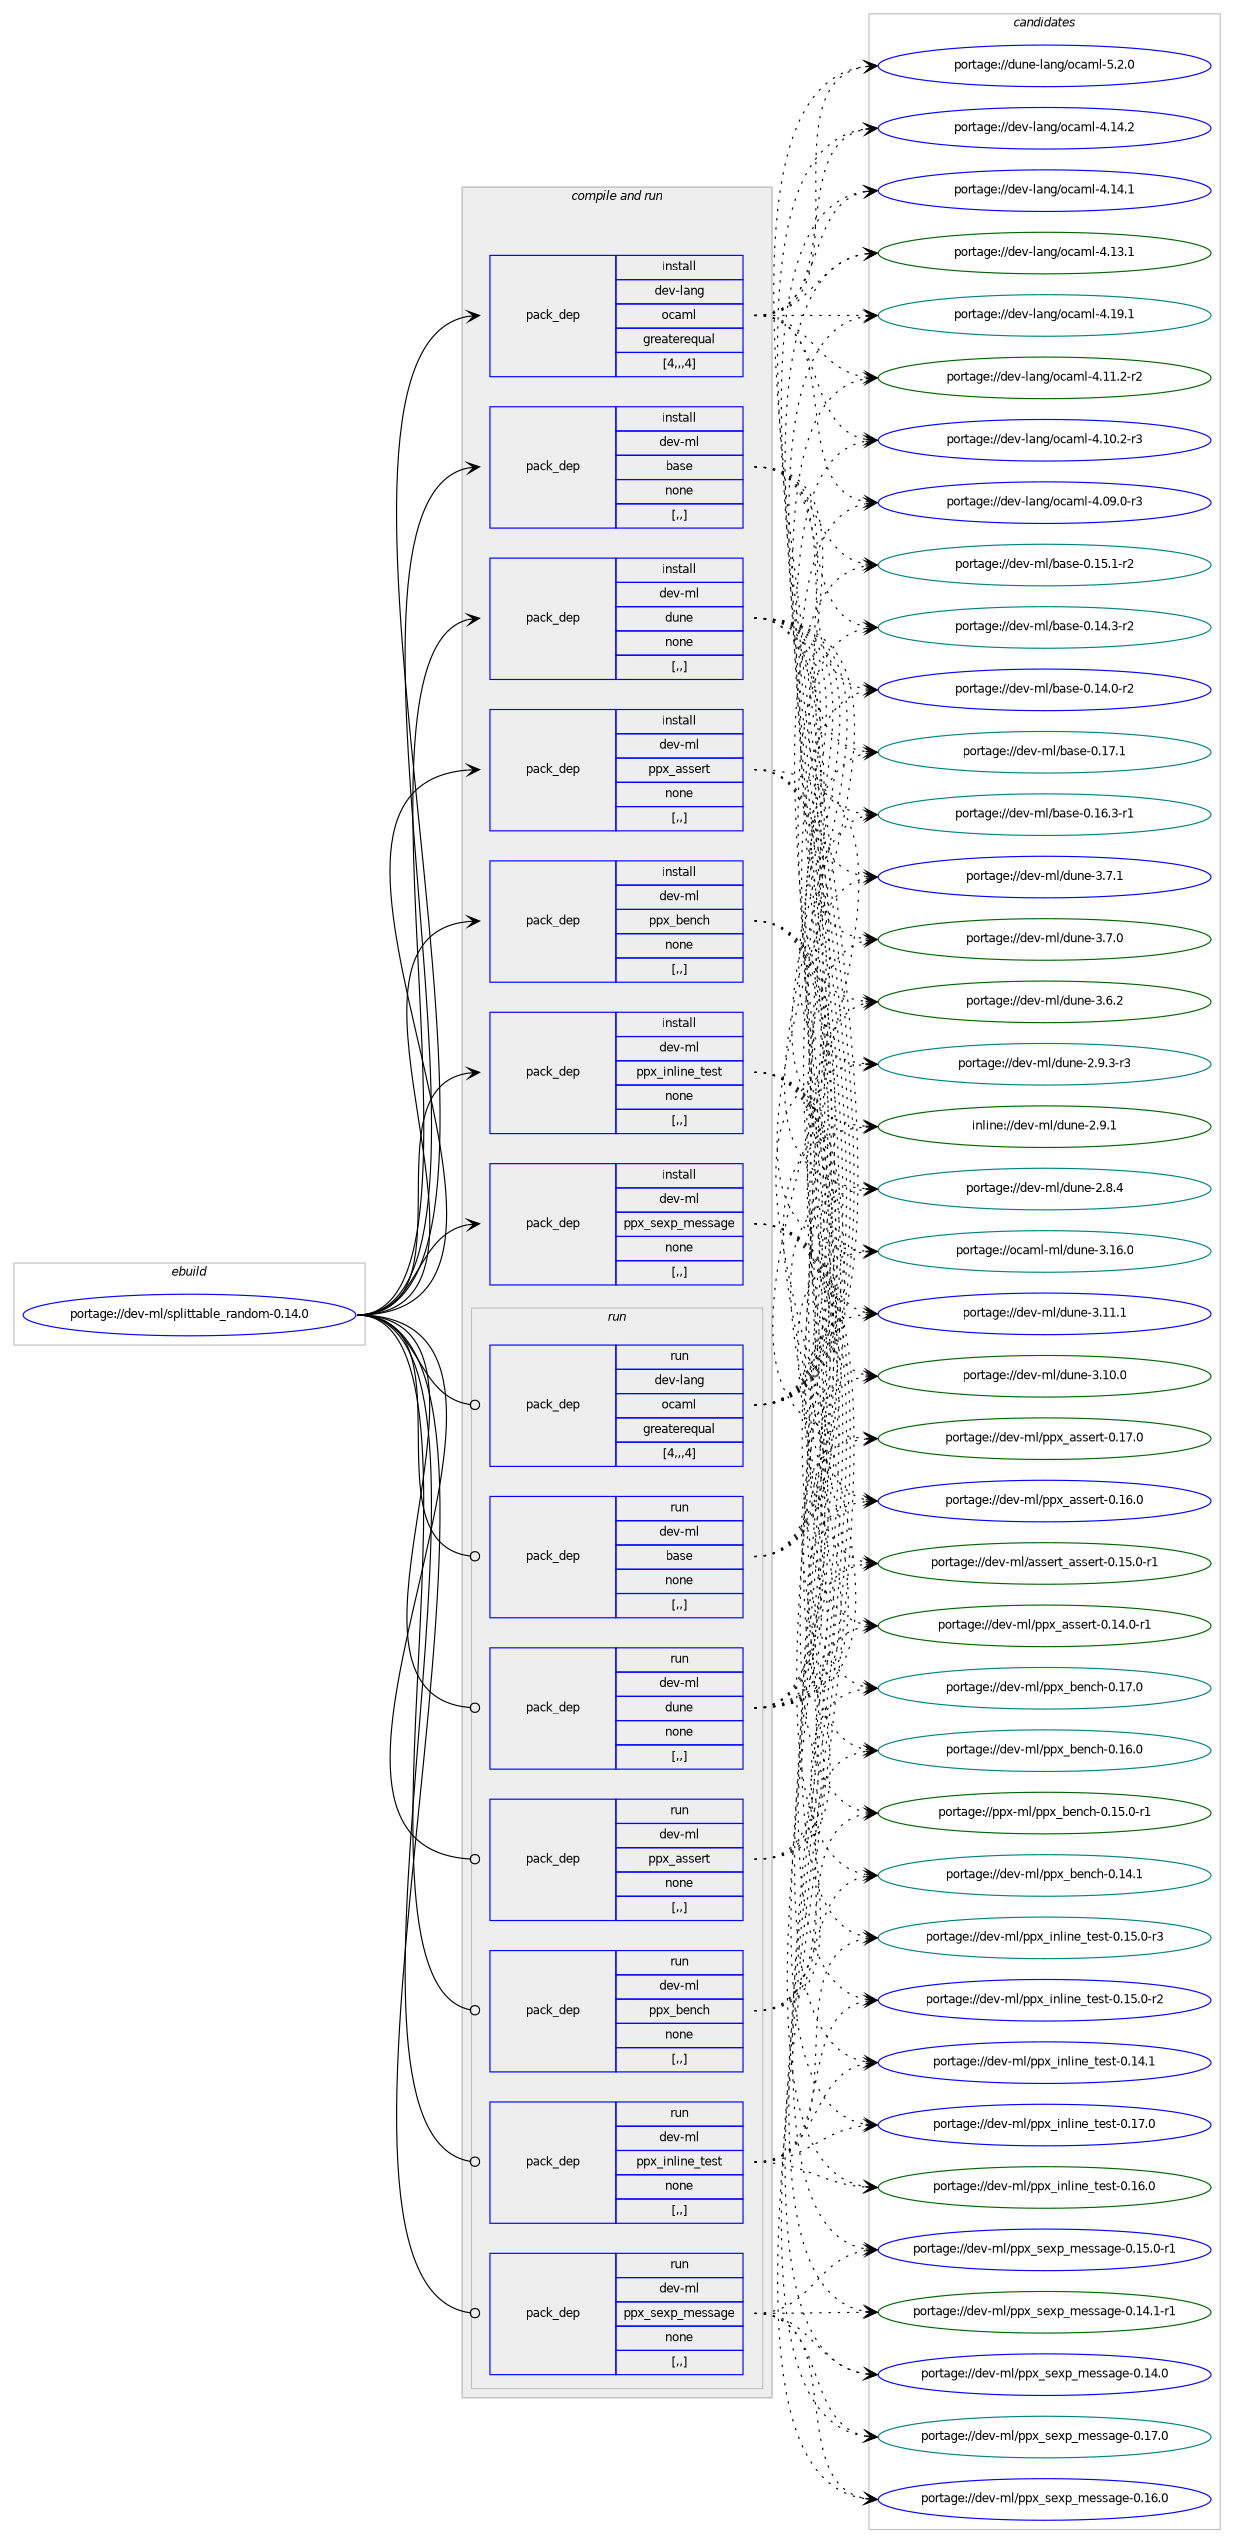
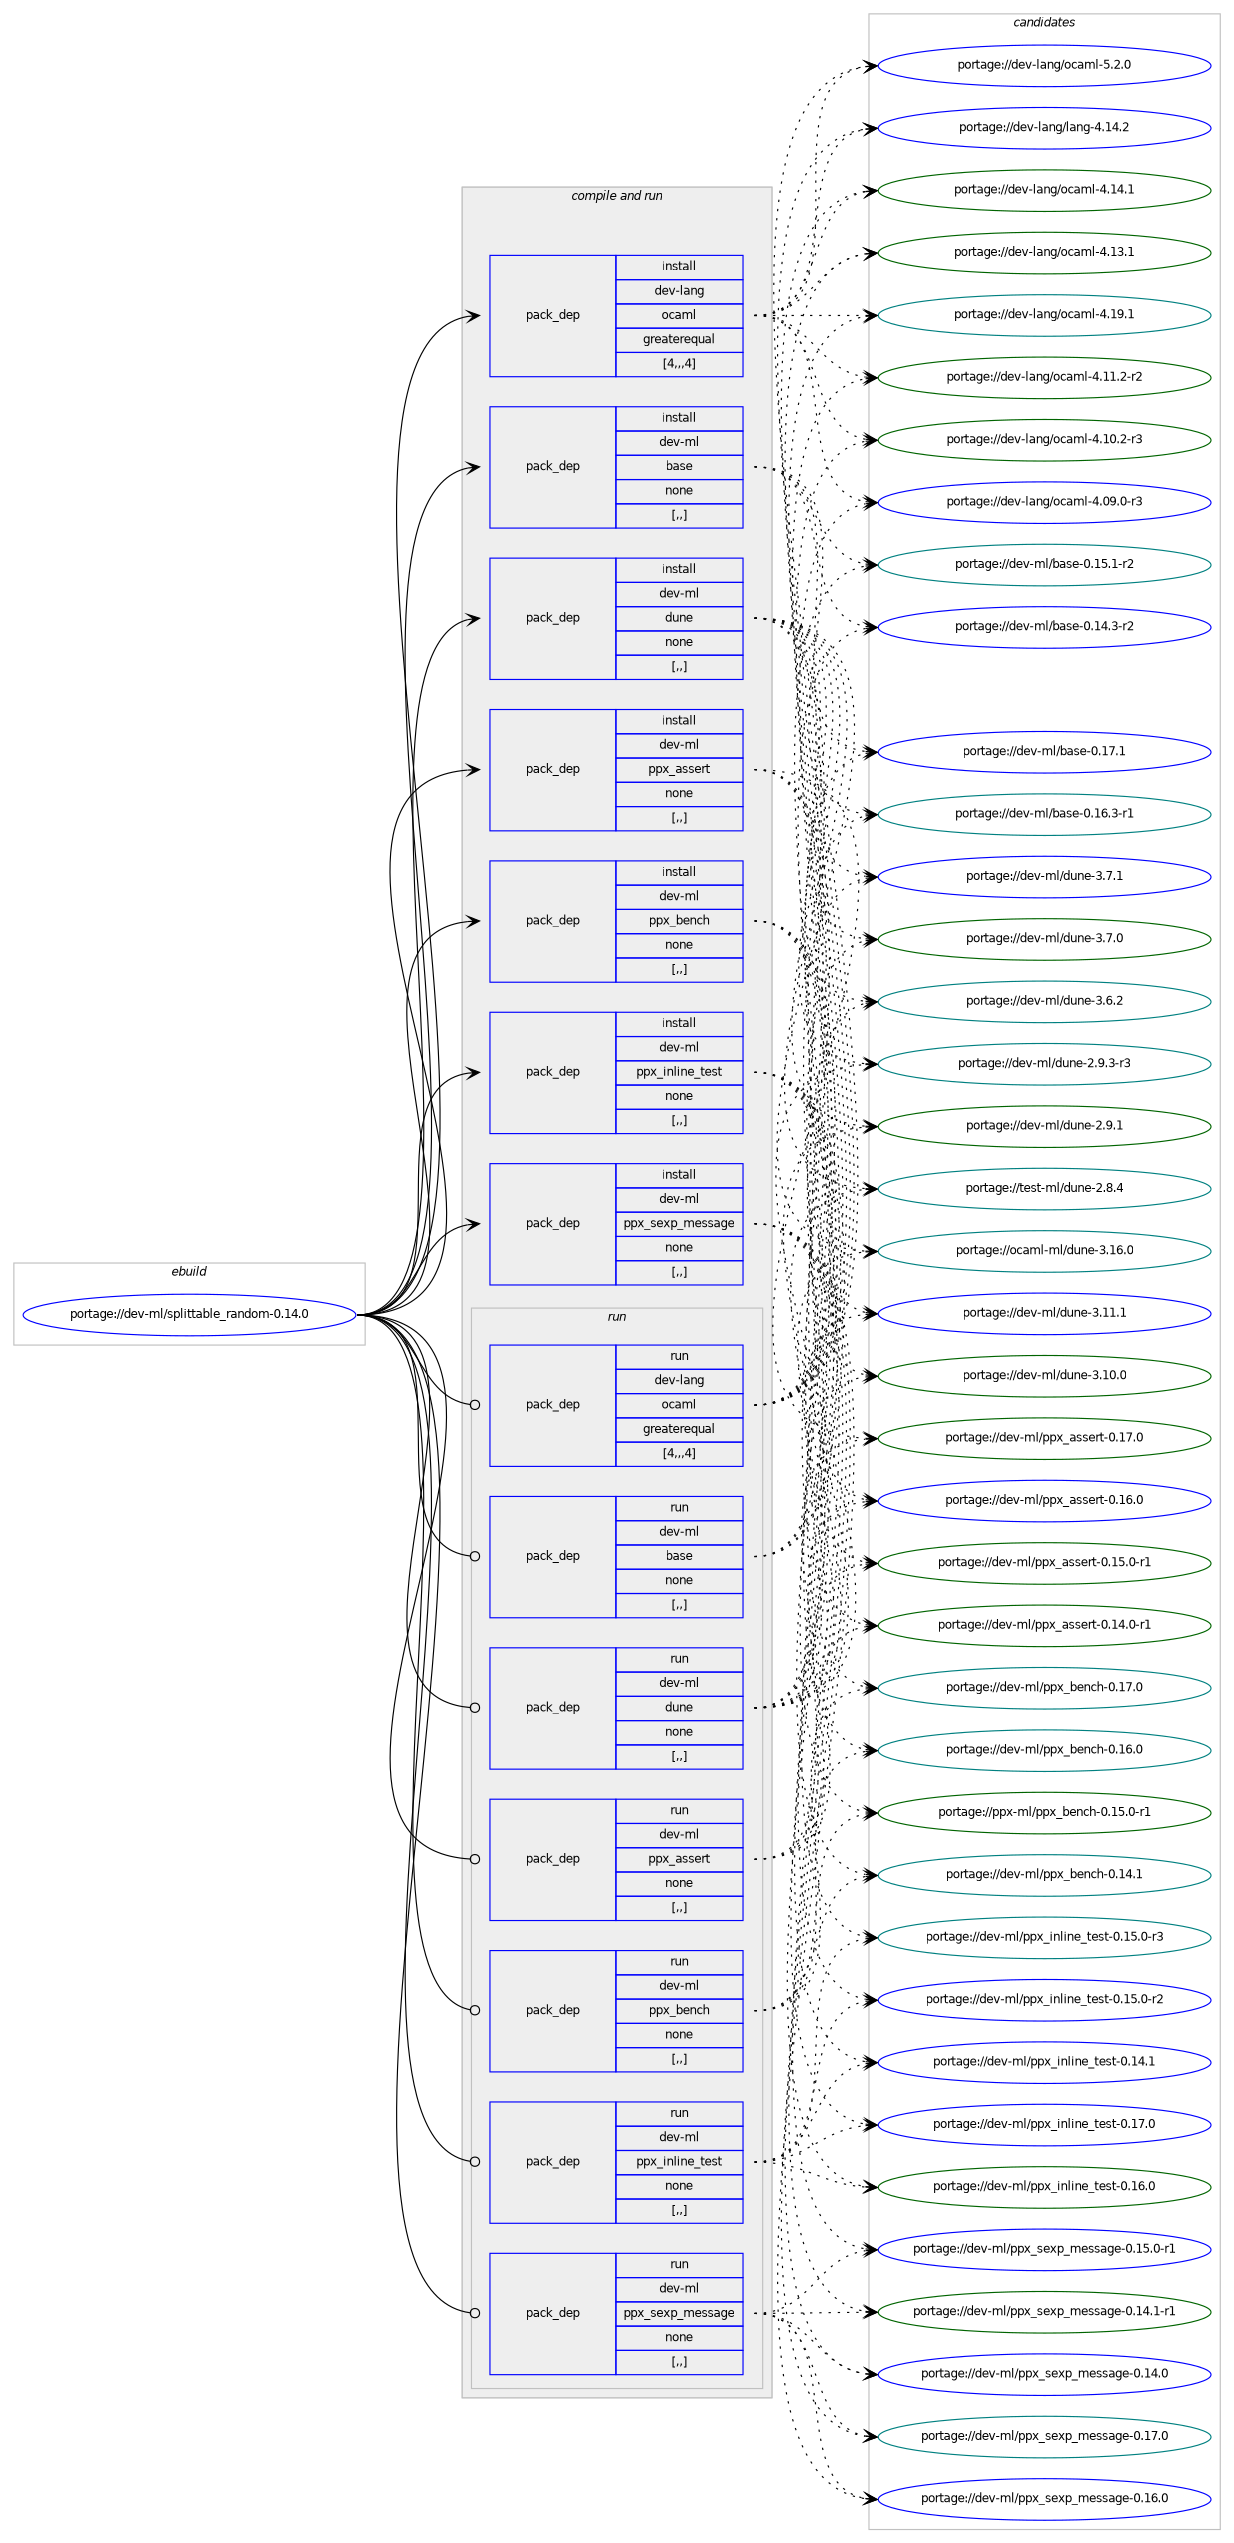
node "portage://dune-lang/ocaml-5.2.0": label "portage://dune-lang/ocaml-5.2.0" -> "portage://dev-lang/ocaml-5.2.0"
node "portage://dev-lang/ocaml-4.14.2": label "portage://dev-lang/ocaml-4.14.2" -> "portage://dev-lang/lang-4.14.2"
node "portage://dev-lang/ocaml-4.14.1": color blue -> darkgreen
node "portage://dev-lang/ocaml-4.10.2-r3": color blue -> darkgreen
node "portage://dev-ml/base-0.14.3-r2": color teal -> blue
node "portage://dev-ml/base-0.14.0-r2": removed
node "portage://dev-ml/base-0.17.1": color teal -> blue
node "portage://dev-ml/dune-3.6.2": color darkgreen -> teal
node "inline://dev-ml/dune-2.9.1": label "inline://dev-ml/dune-2.9.1" -> "portage://dev-ml/dune-2.9.1"
node "portage://dev-ml/dune-2.8.4": label "portage://dev-ml/dune-2.8.4" -> "portage://test-ml/dune-2.8.4"
node "portage://dev-ml/assert_assert-0.15.0-r1": label "portage://dev-ml/assert_assert-0.15.0-r1" -> "portage://dev-ml/ppx_assert-0.15.0-r1"
